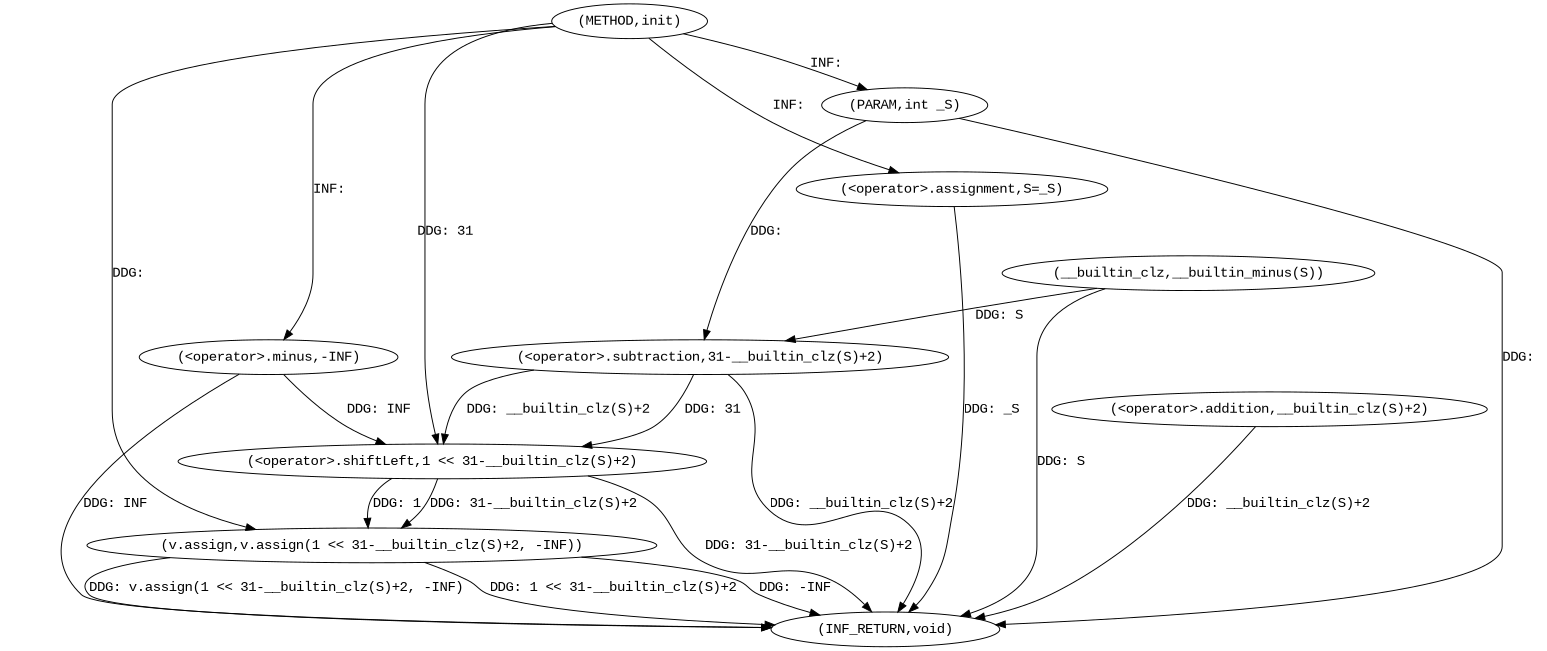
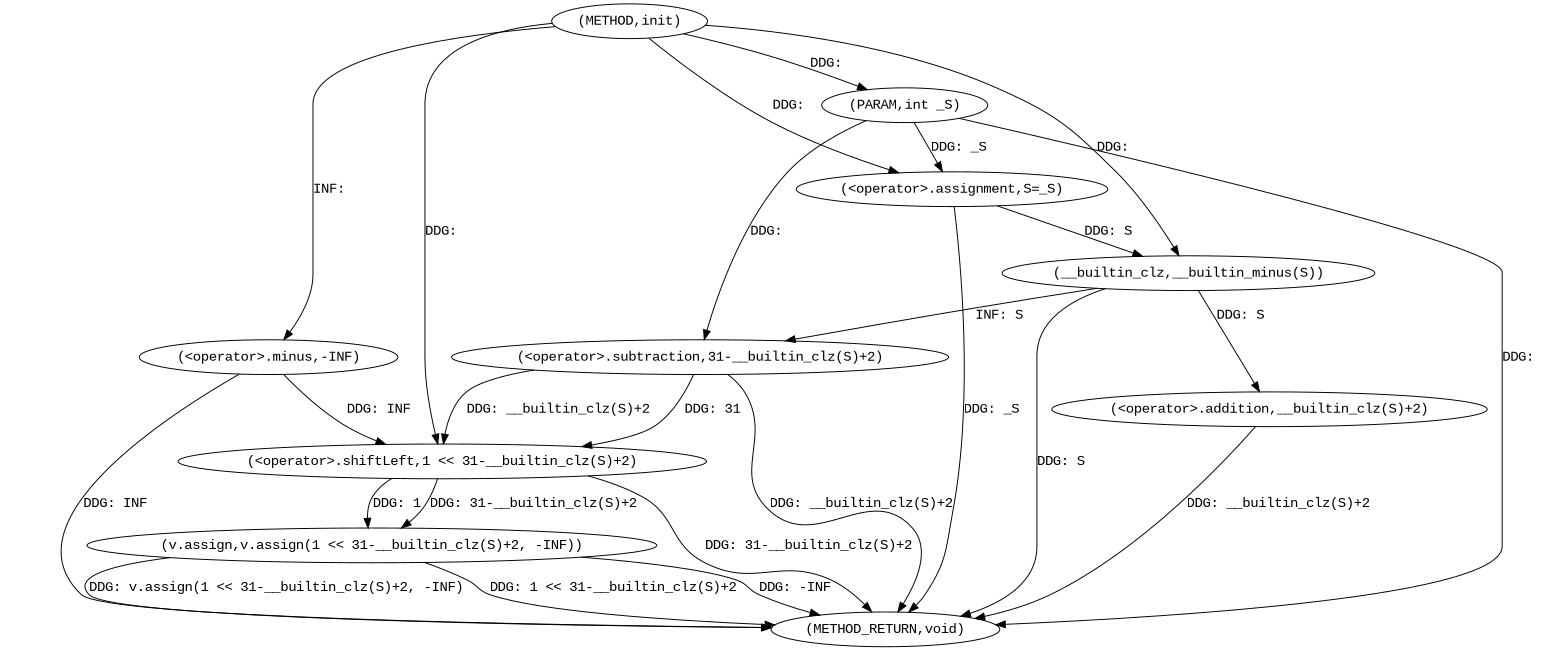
edge "(METHOD,init)" -> "(PARAM,int _S)": label "INF: " -> "DDG: "
edge "(METHOD,init)" -> "(<operator>.assignment,S=_S)": label "INF: " -> "DDG: "
edge "(METHOD,init)" -> "(v.assign,v.assign(1 << 31-__builtin_clz(S)+2, -INF))": now "(METHOD,init)" -> "(__builtin_clz,__builtin_minus(S))"
edge "(PARAM,int _S)" -> "(<operator>.assignment,S=_S)": added, label "DDG: _S"
edge "(<operator>.assignment,S=_S)" -> "(__builtin_clz,__builtin_minus(S))": added, label "DDG: S"
edge "(METHOD,init)" -> "(<operator>.shiftLeft,1 << 31-__builtin_clz(S)+2)": label "DDG: 31" -> "DDG: "
edge "(__builtin_clz,__builtin_minus(S))" -> "(<operator>.subtraction,31-__builtin_clz(S)+2)": label "DDG: S" -> "INF: S"
edge "(__builtin_clz,__builtin_minus(S))" -> "(<operator>.addition,__builtin_clz(S)+2)": added, label "DDG: S"
node "(INF_RETURN,void)": label "(INF_RETURN,void)" -> "(METHOD_RETURN,void)"
